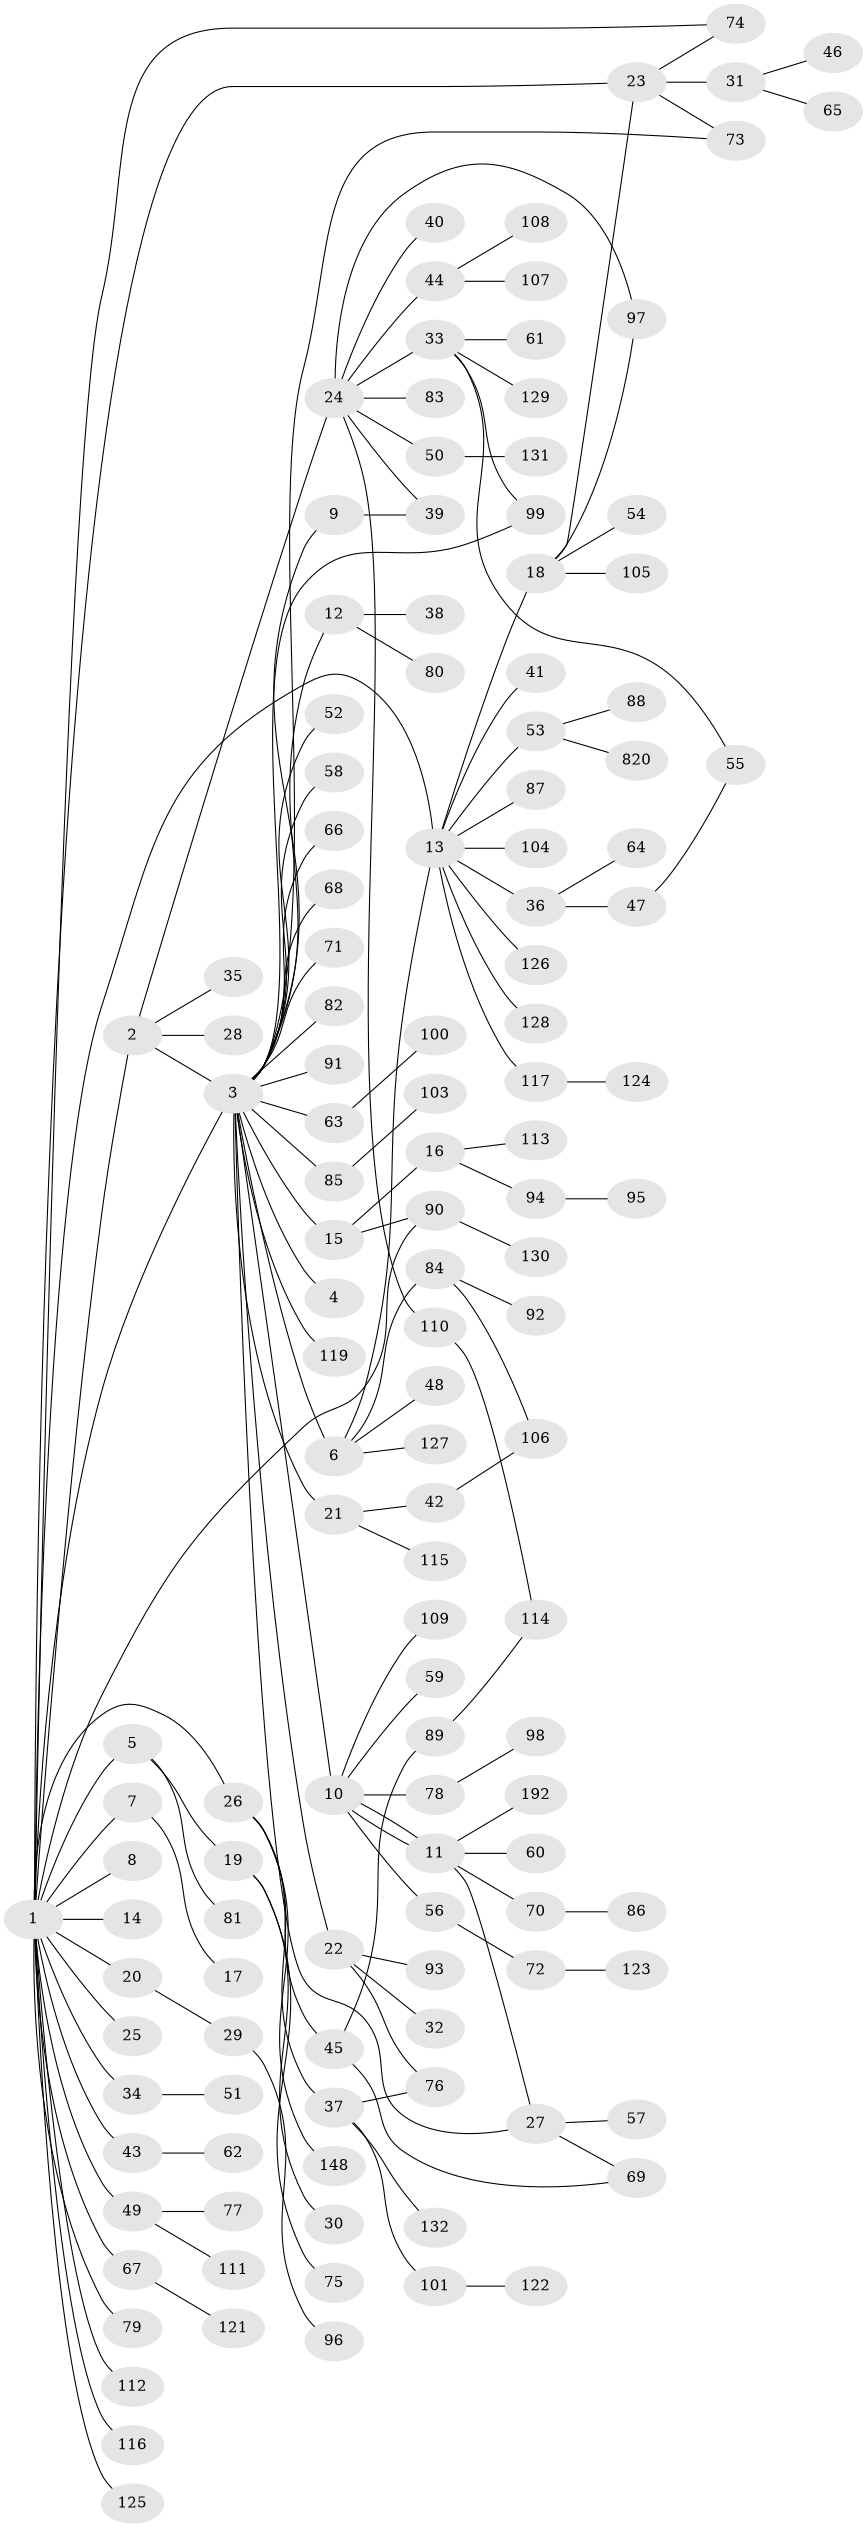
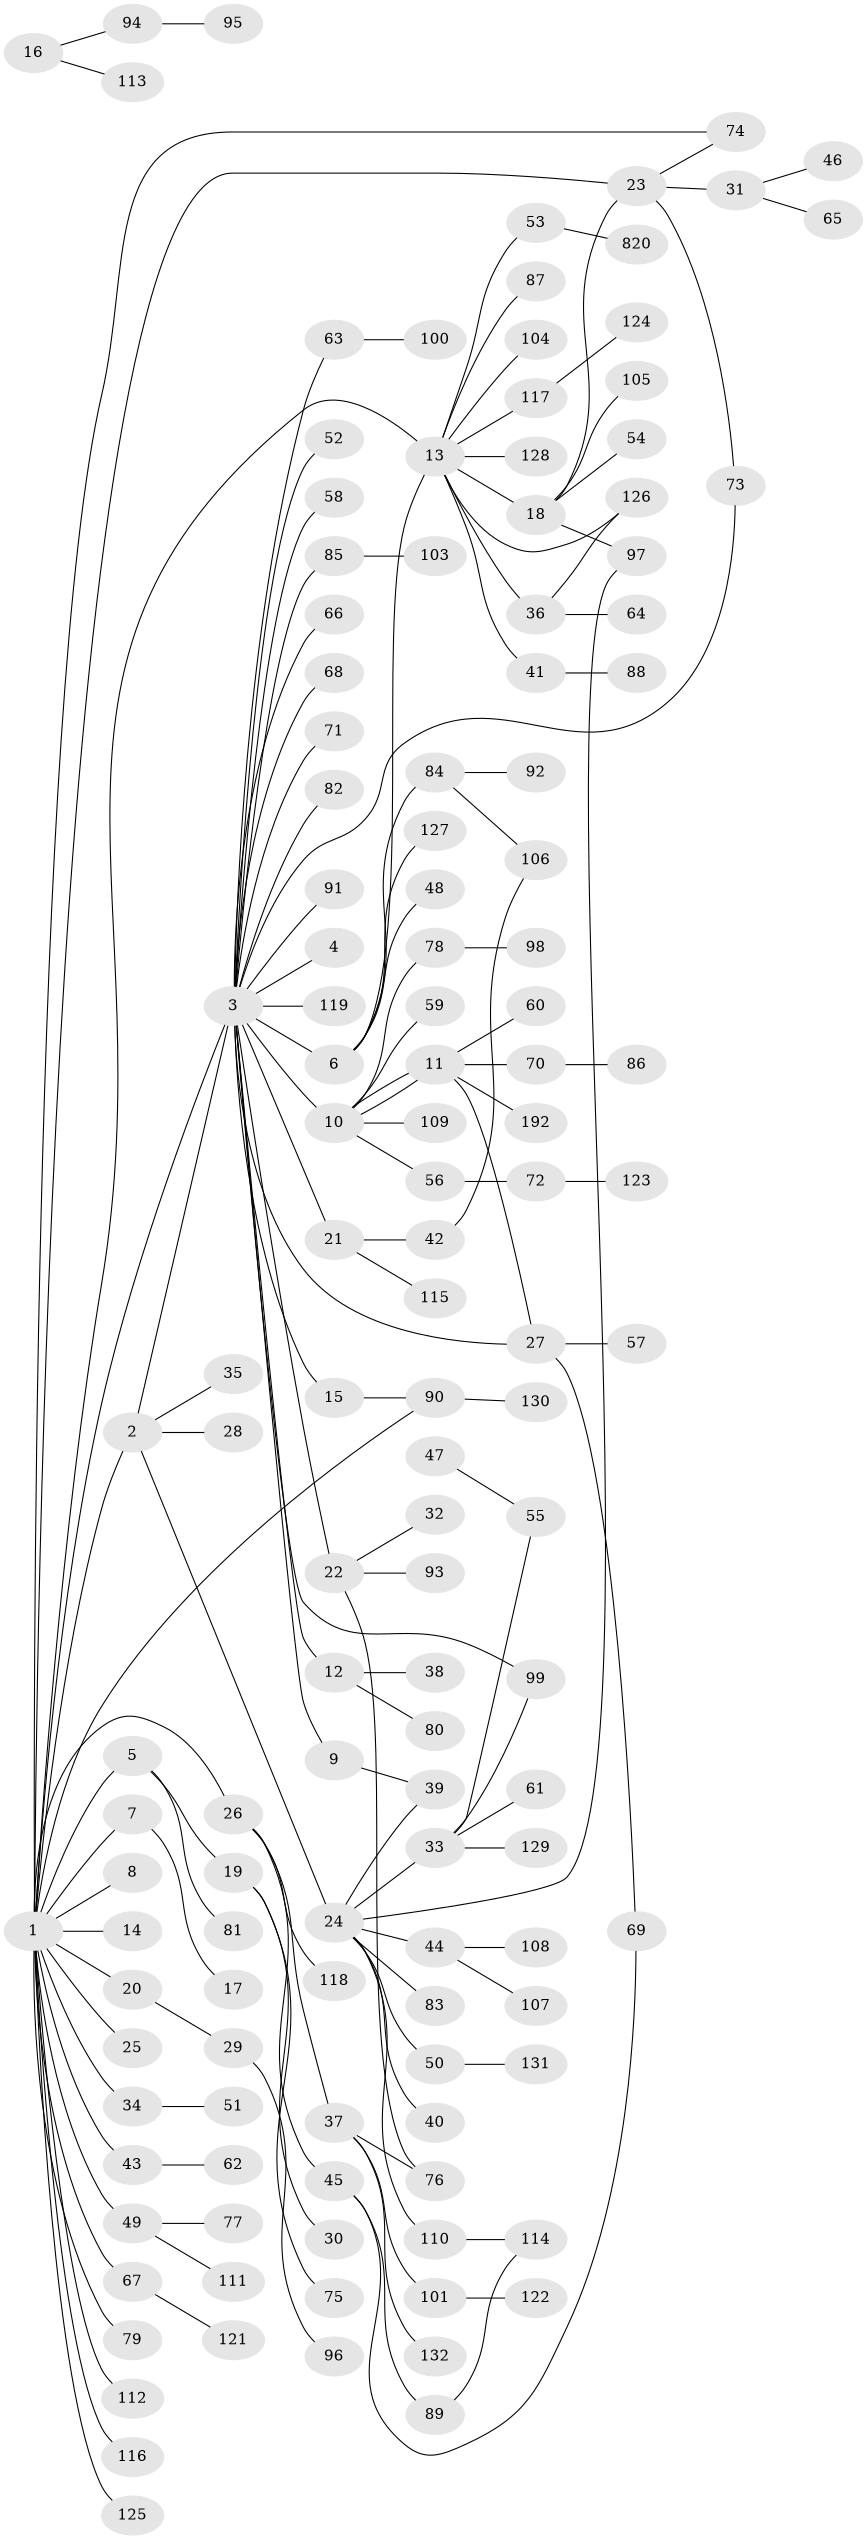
edge "88" -- "53": now "88" -- "41"
edge "36" -- "47": now "36" -- "126"
edge "16" -- "15": removed
node "148": label "148" -> "118"
